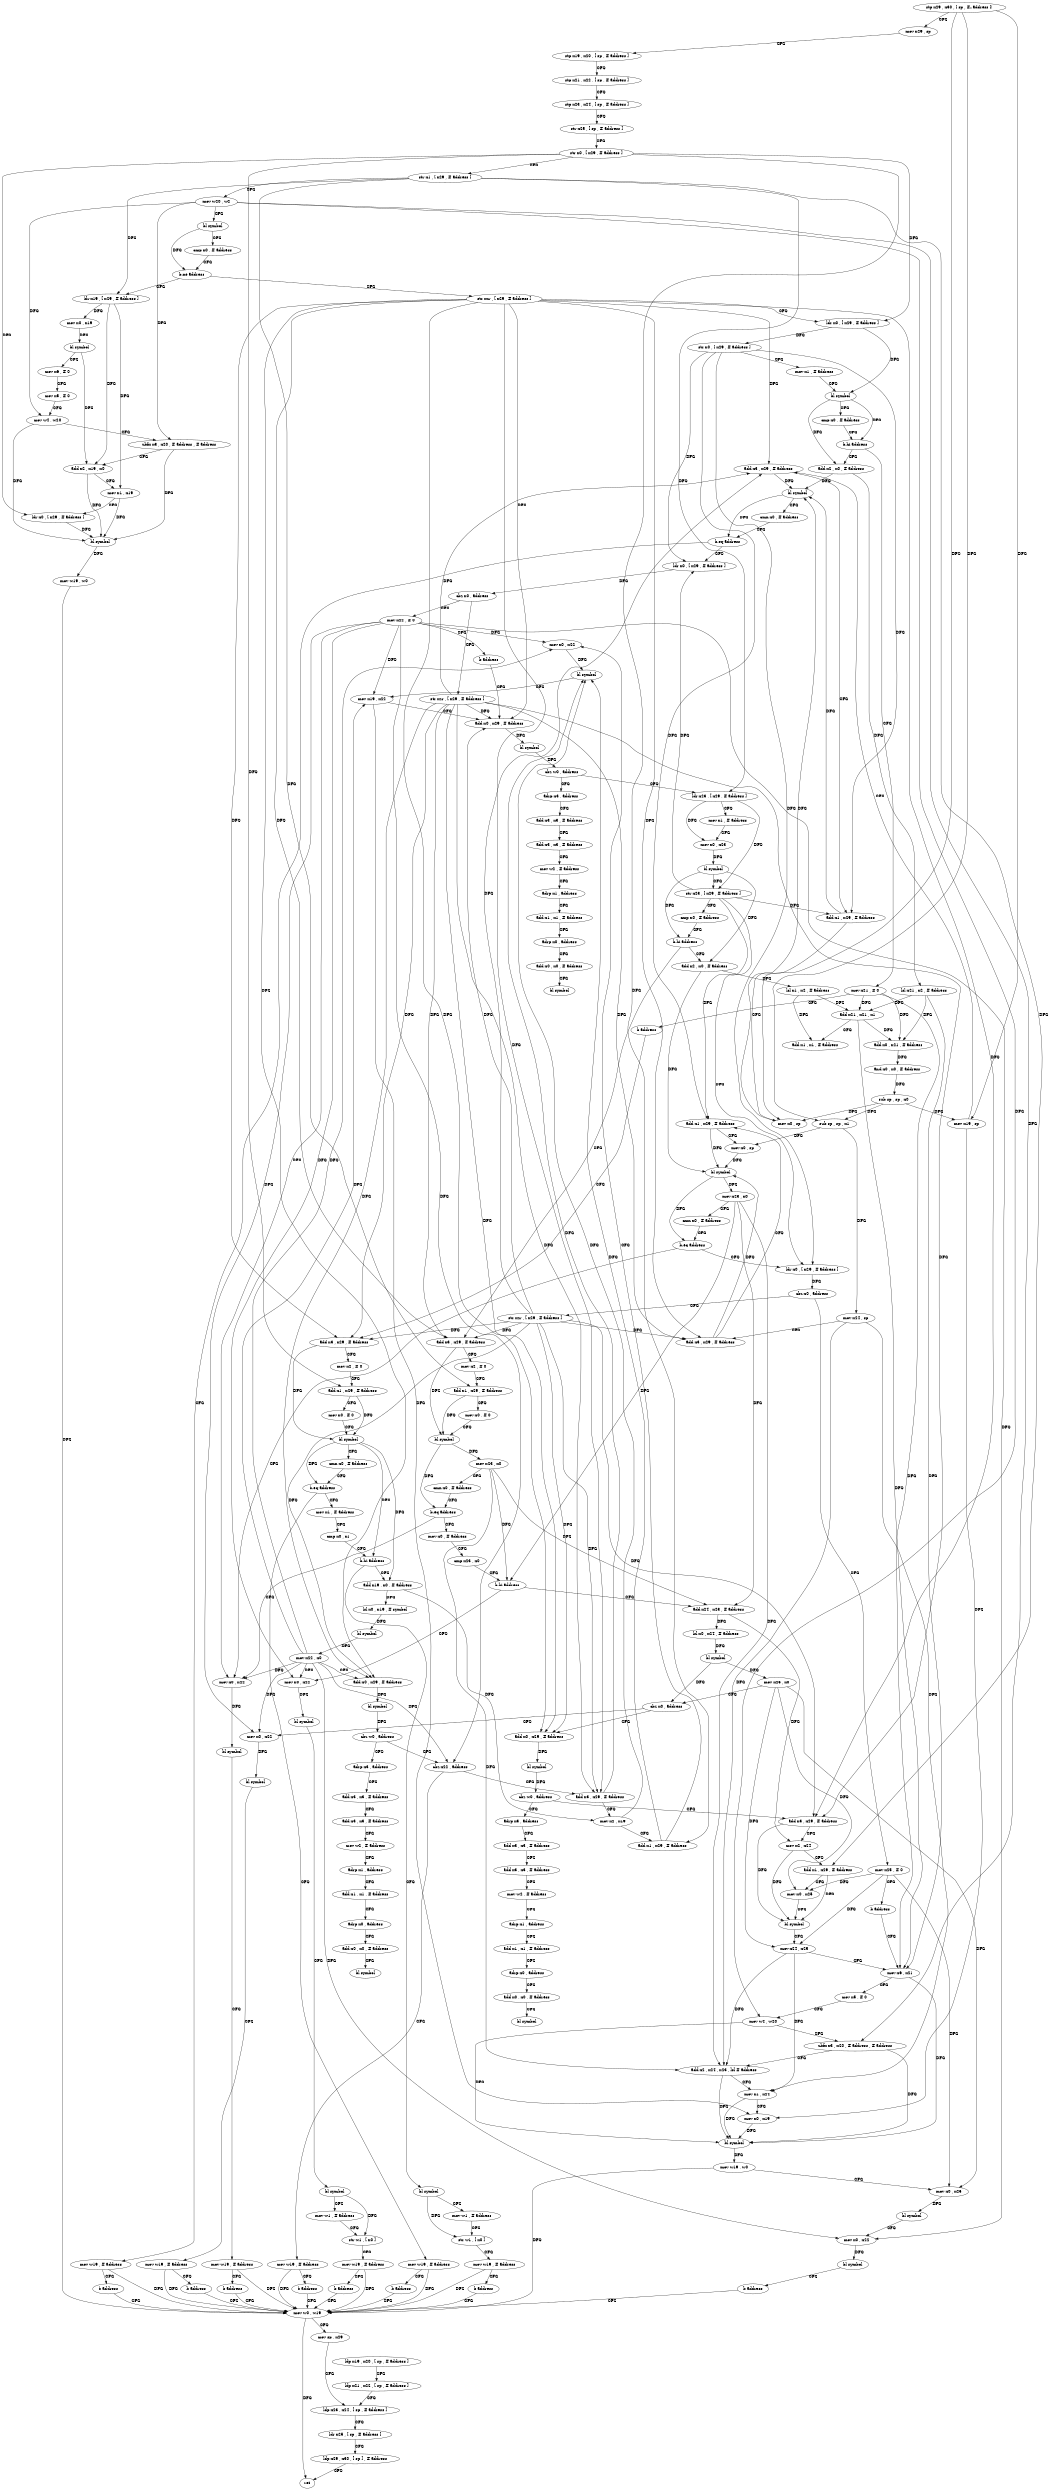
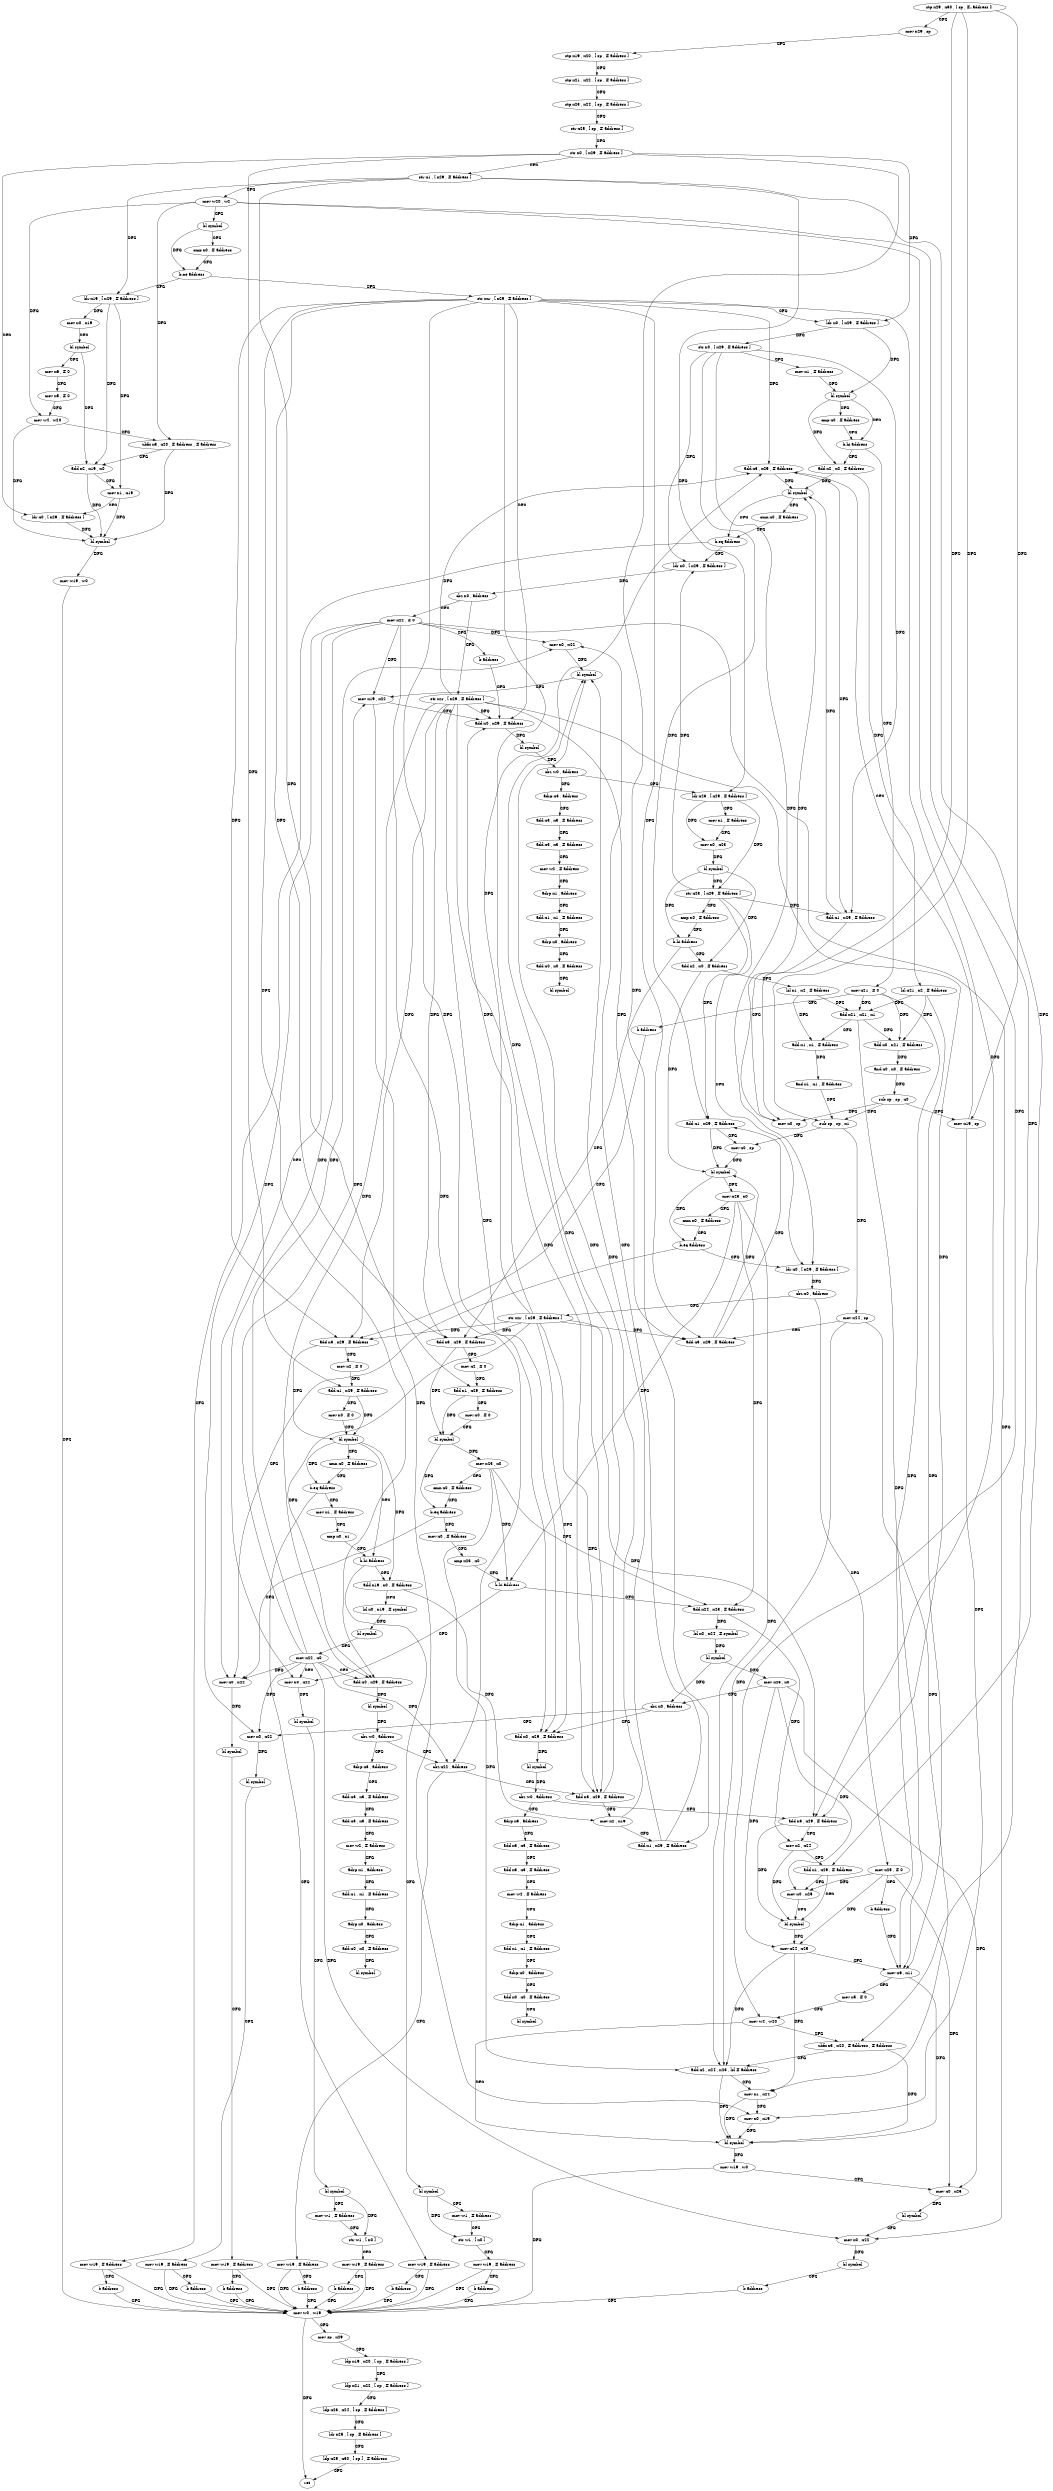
node "and x1 , x1 , # address": added
node "lsl x0 , x24 , # address": label "lsl x0 , x24 , # address" -> "lsl x0 , x24 , # symbol"
node "mov x6 , x21": label "mov x6 , x21" -> "mov x6 , x11"
edge "mov sp , x29" -> "ldp x23 , x24 , [ sp , # address ]": now "mov sp , x29" -> "ldp x19 , x20 , [ sp , # address ]"
